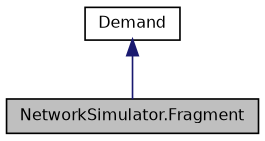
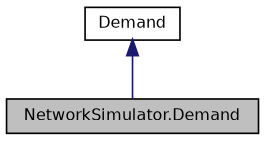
node "NetworkSimulator.Fragment": label "NetworkSimulator.Fragment" -> "NetworkSimulator.Demand"
